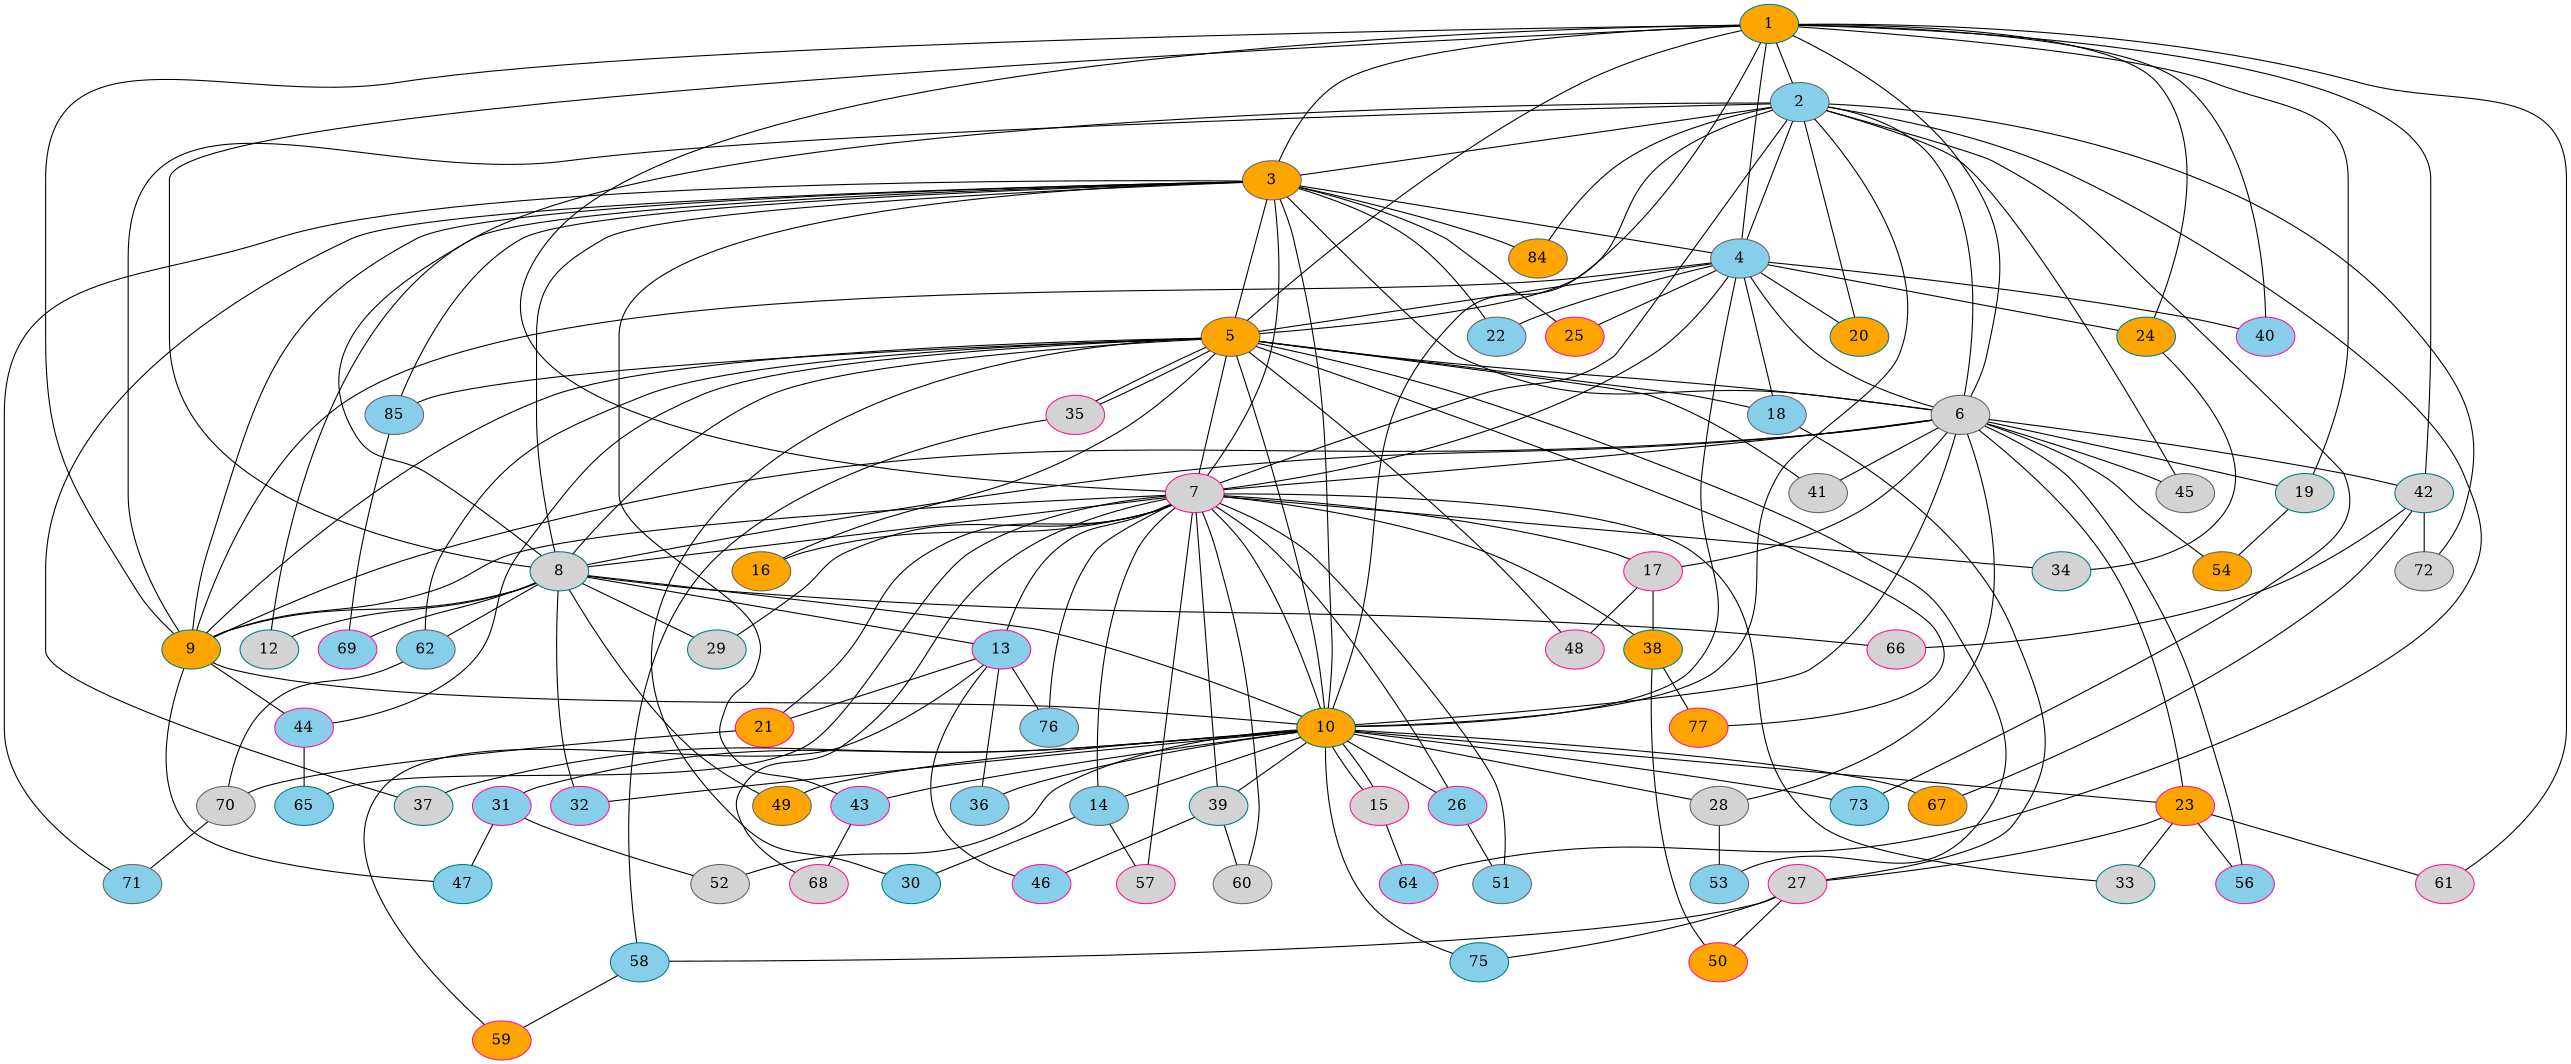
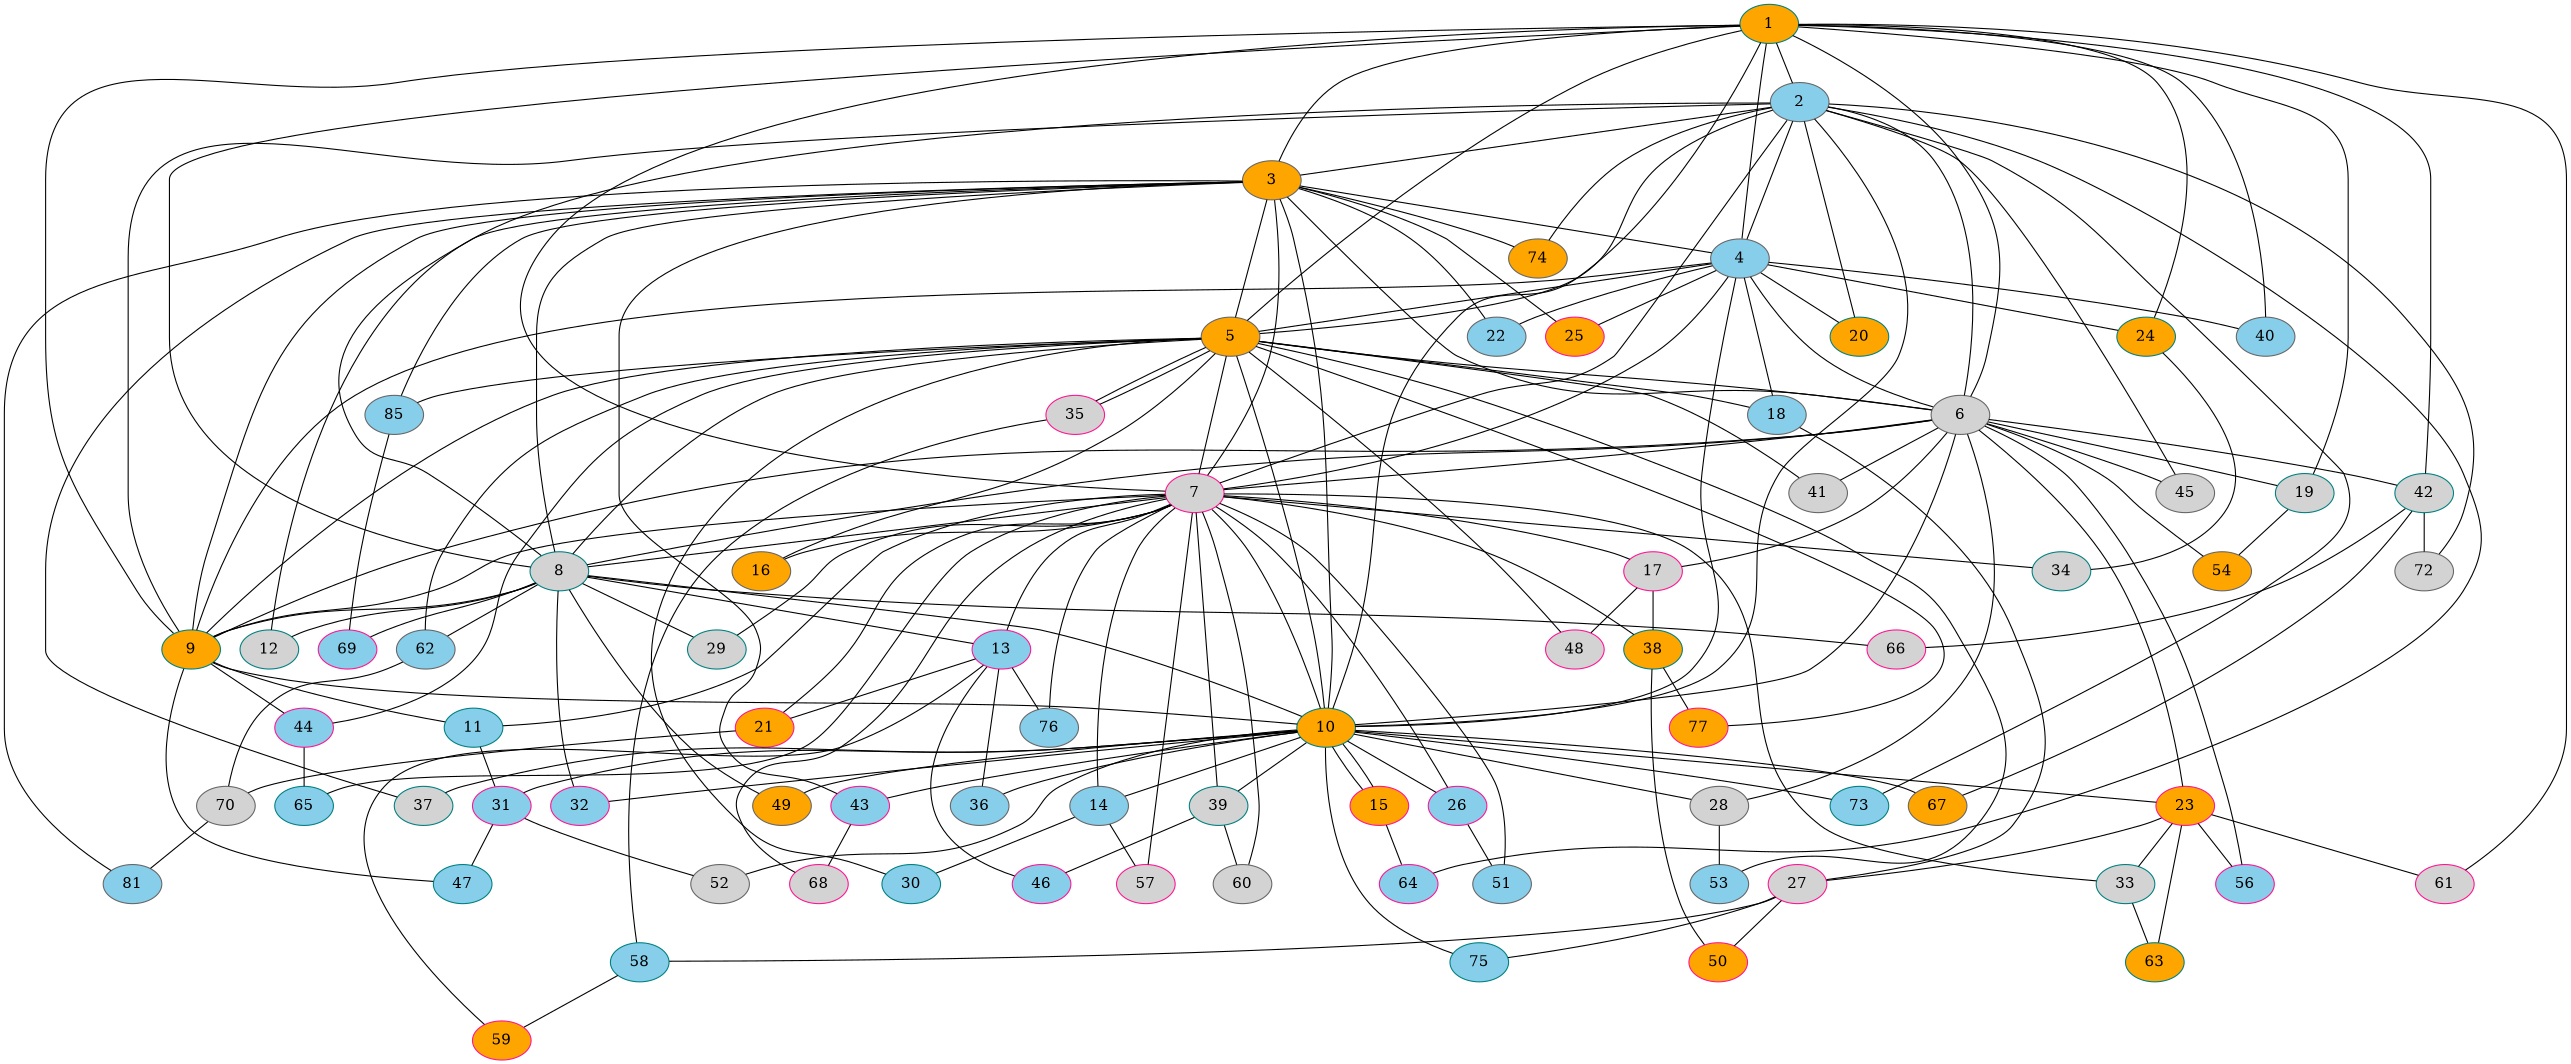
node "84": label "84" -> "74"
node "40": color deeppink -> gray40
node "11": added
node "15": fillcolor lightgrey -> orange
node "71": label "71" -> "81"
node "63": added
